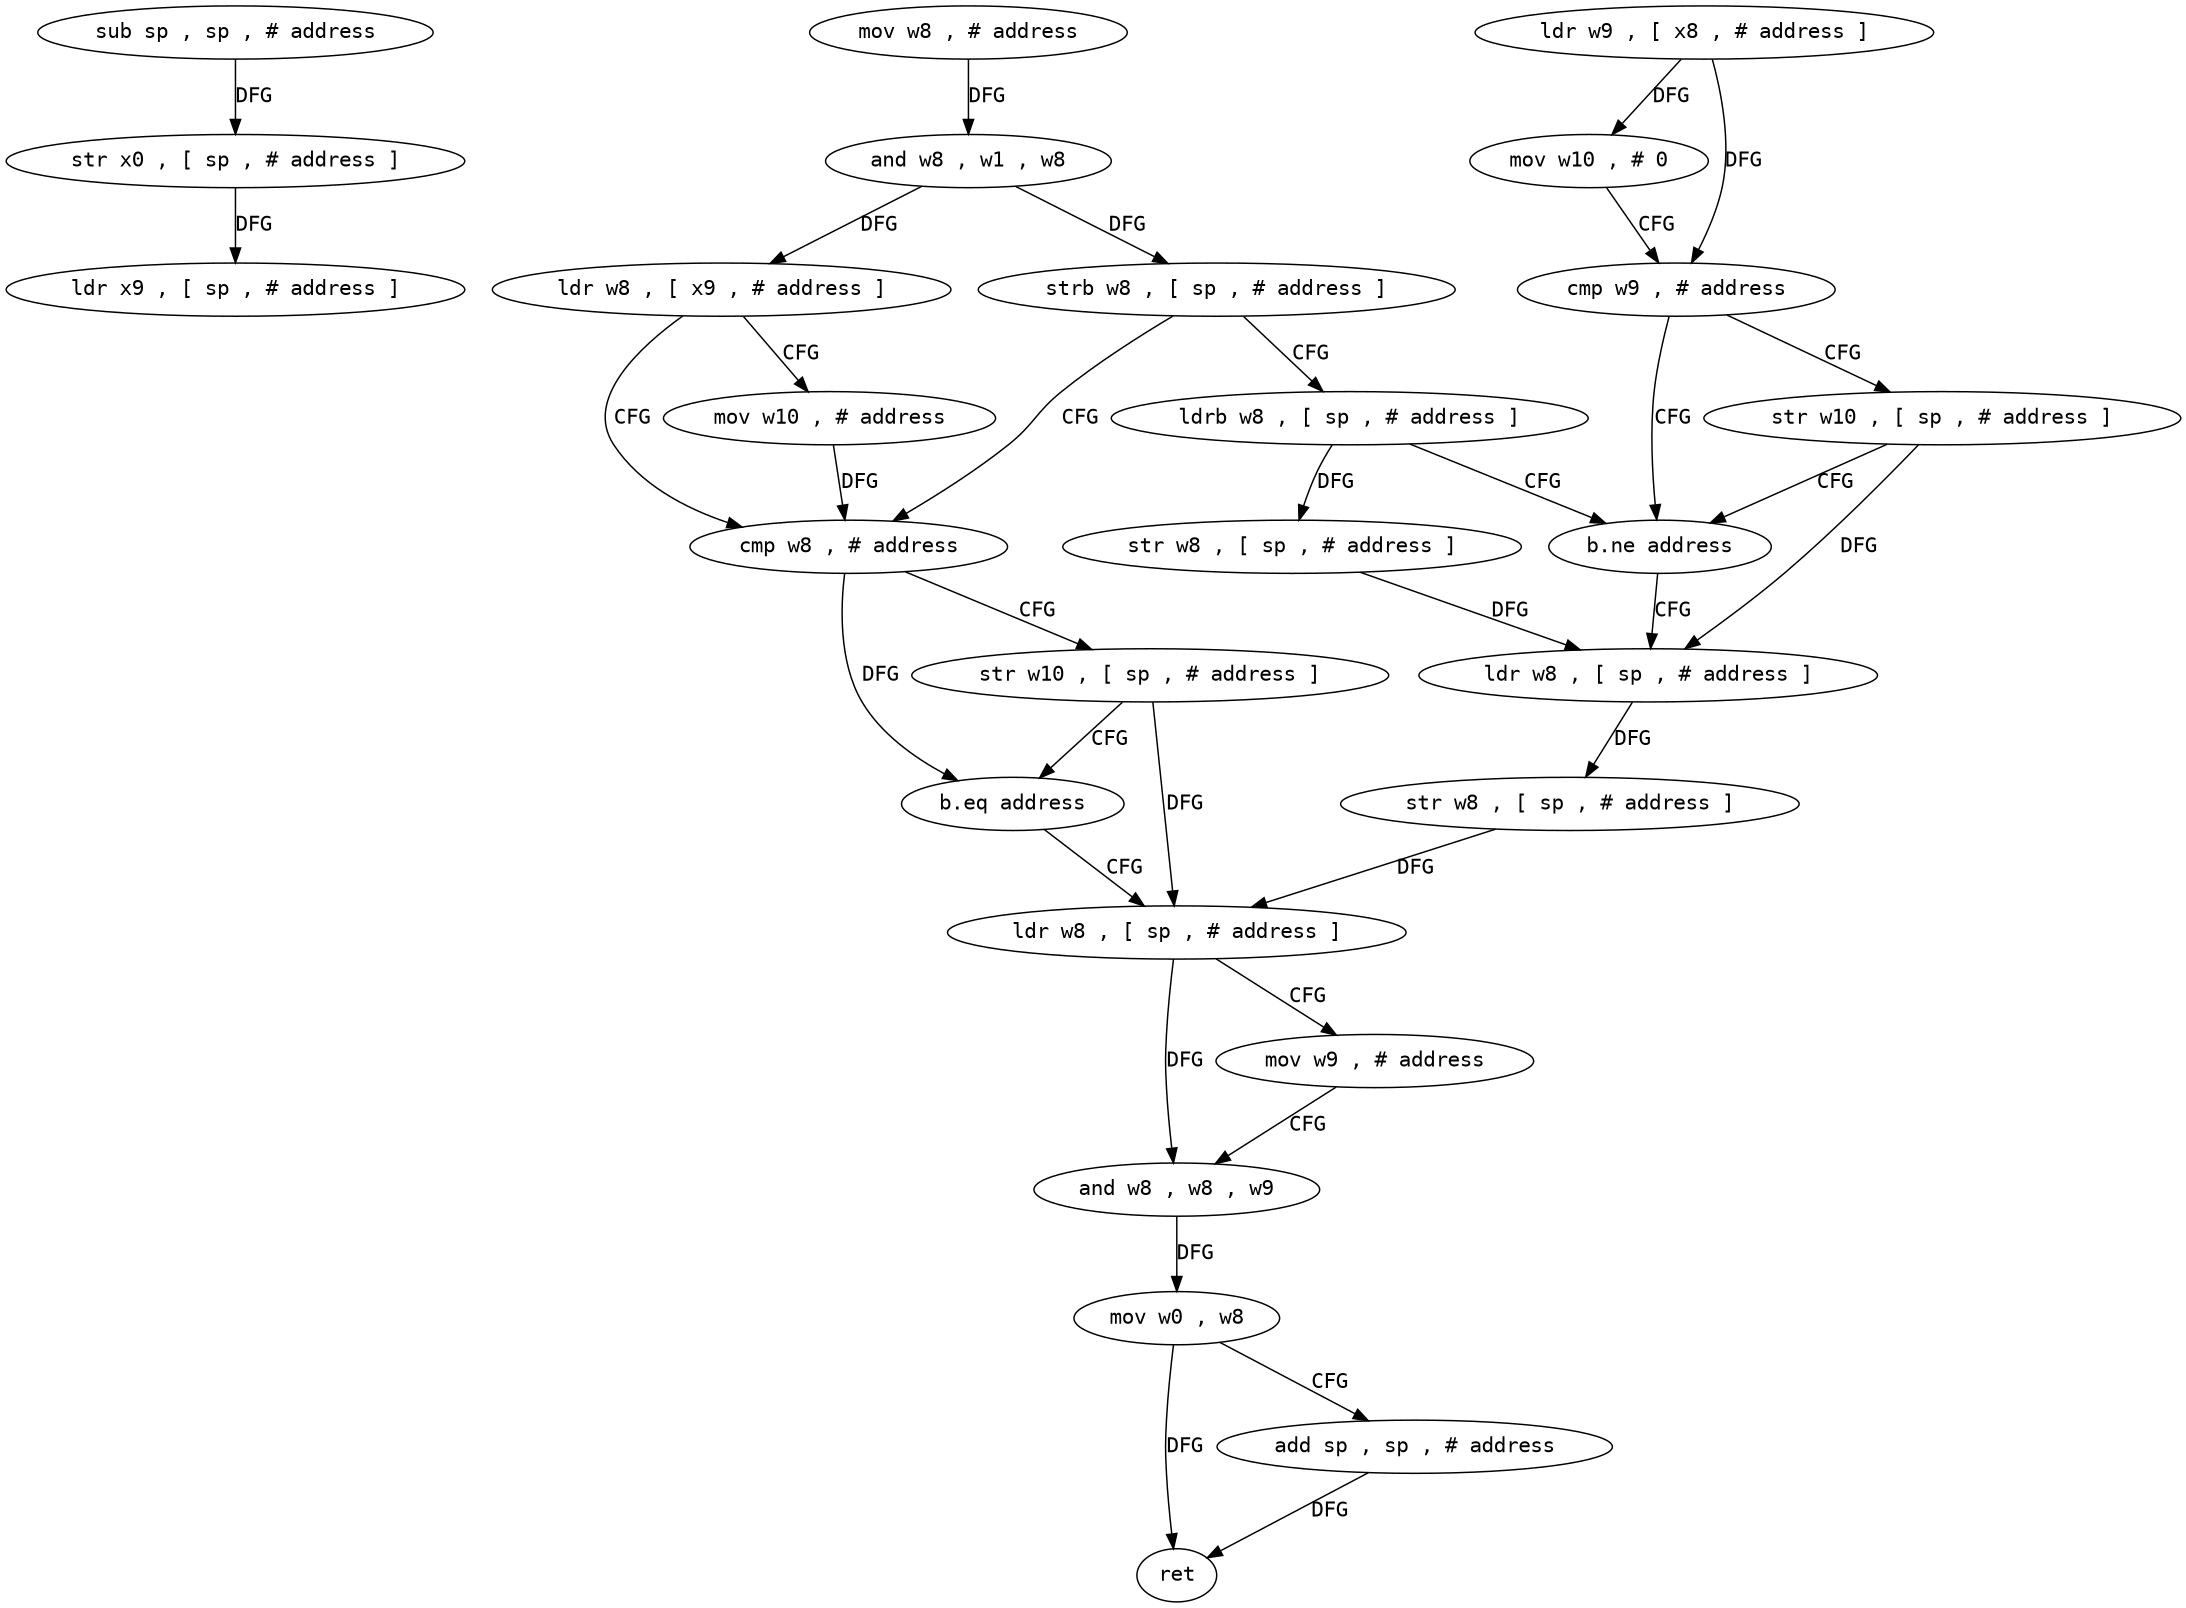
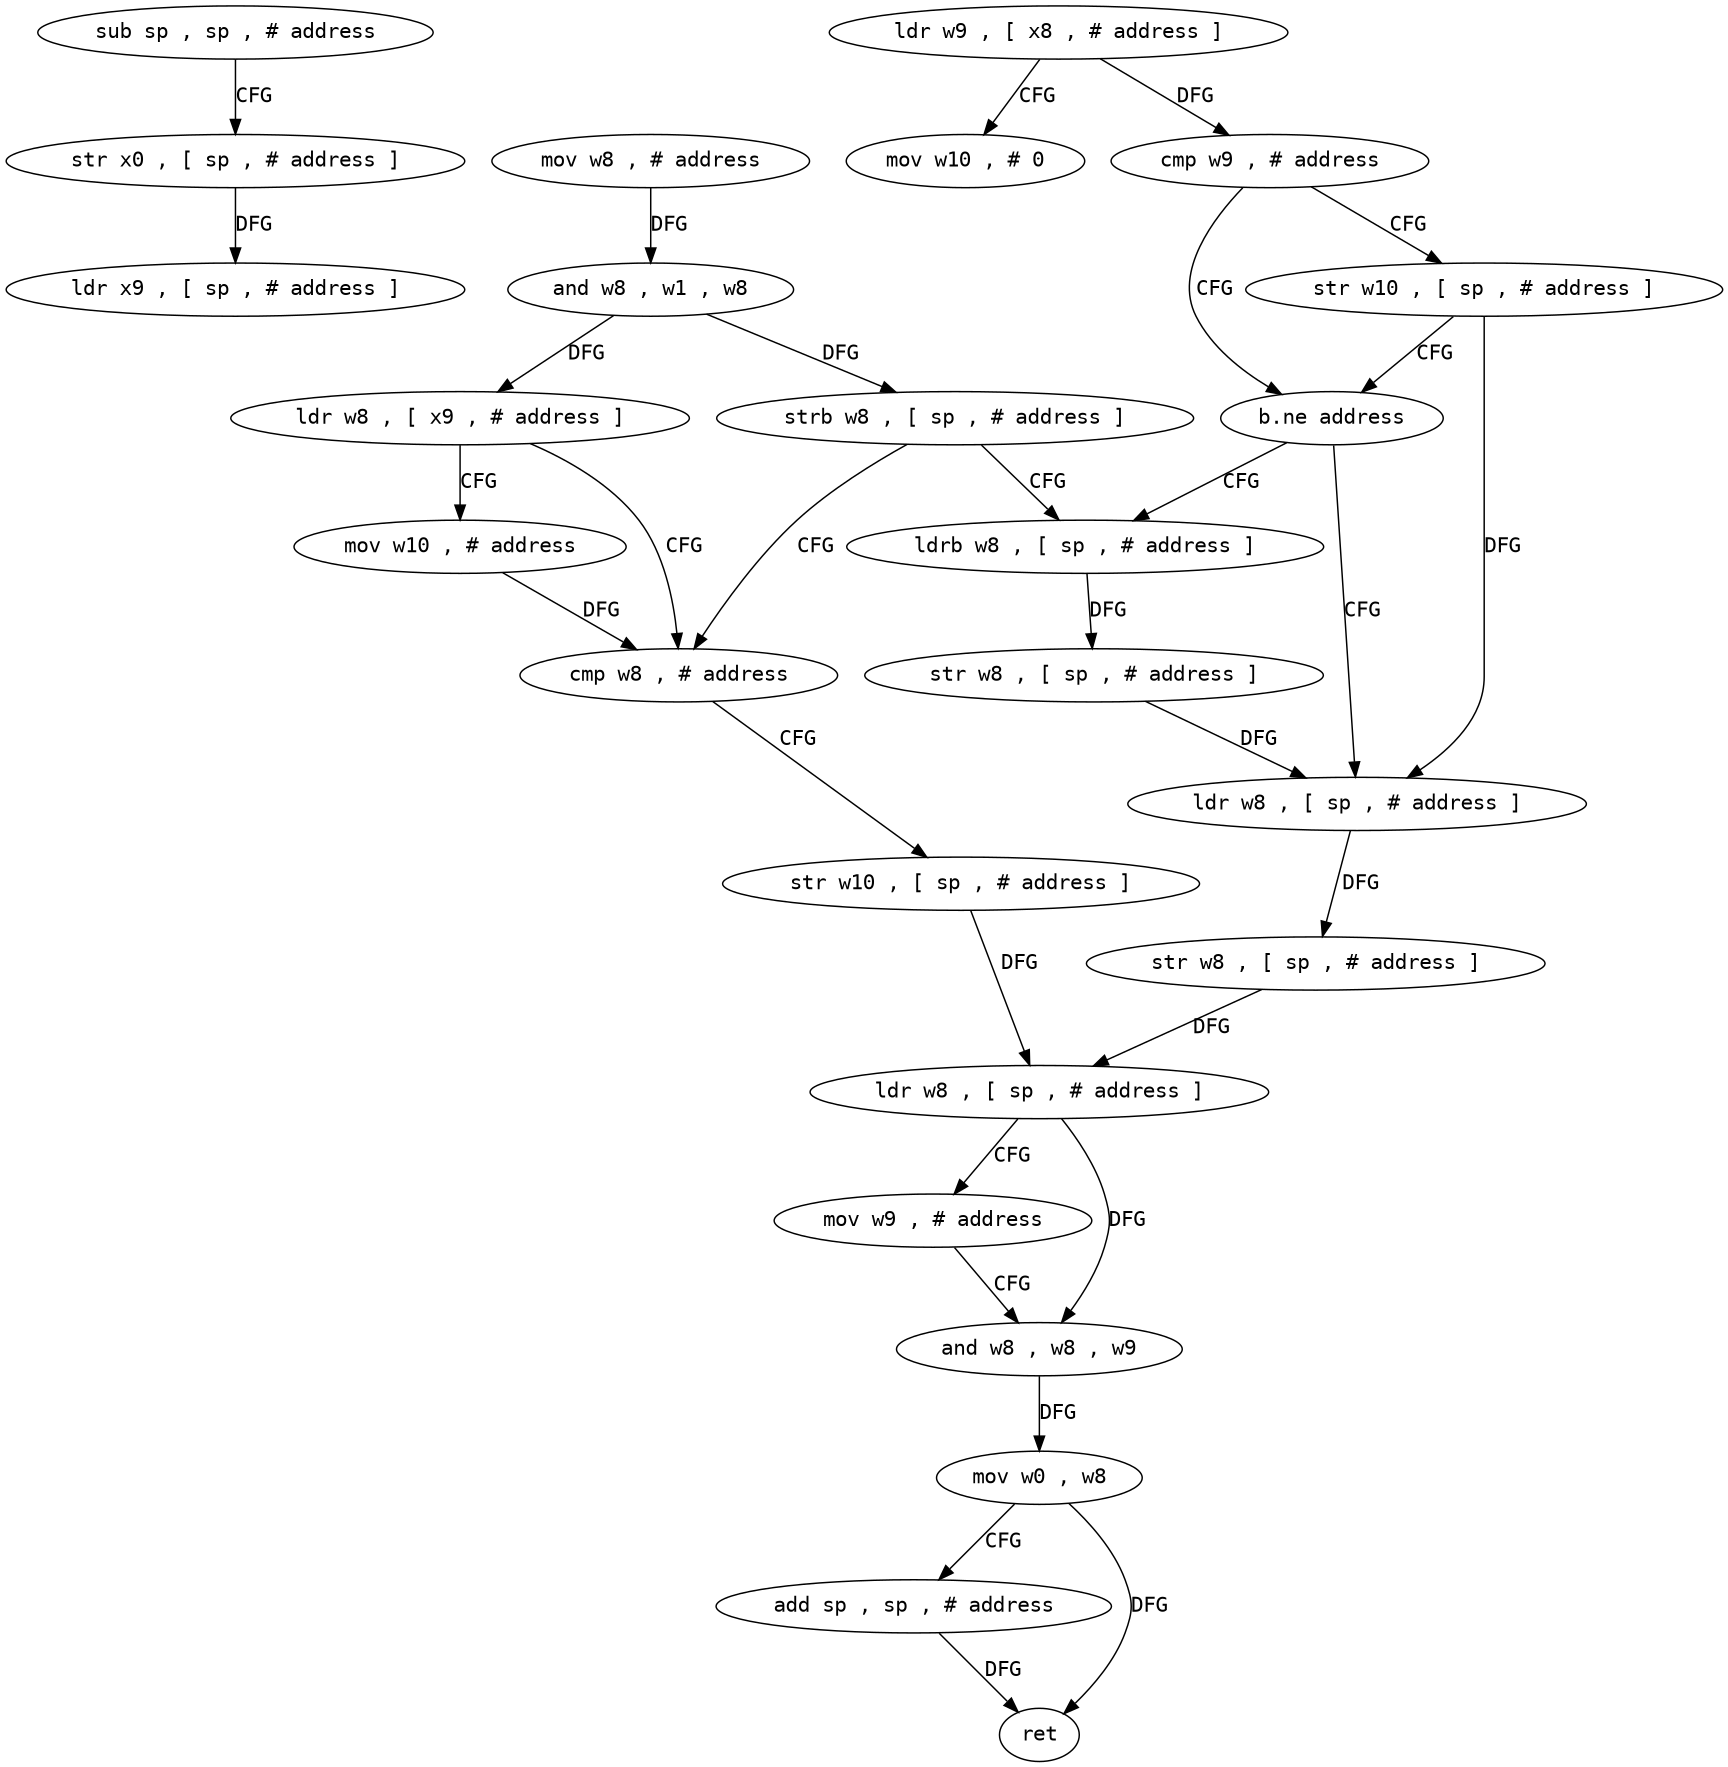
edge "sub sp , sp , # address" -> "str x0 , [ sp , # address ]": label "DFG" -> "CFG"
edge "ldr w9 , [ x8 , # address ]" -> "mov w10 , # 0": label "DFG" -> "CFG"
edge "mov w10 , # 0" -> "cmp w9 , # address": removed, label "CFG"
edge "ldrb w8 , [ sp , # address ]" -> "b.ne address": reversed
node "b.eq address": removed
